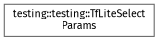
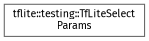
node "testing::testing::TfLiteSelect Params": label "testing::testing::TfLiteSelect Params" -> "tflite::testing::TfLiteSelect Params"
